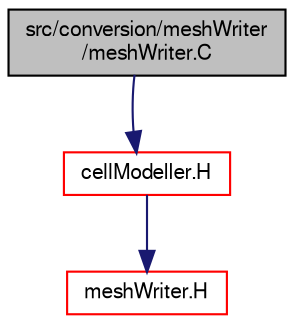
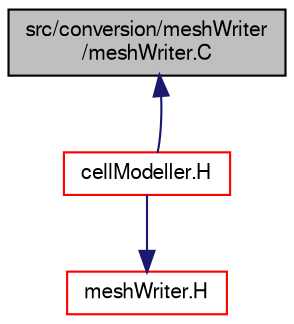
edge "src/conversion/meshWriter /meshWriter.C" -> "cellModeller.H": reversed
